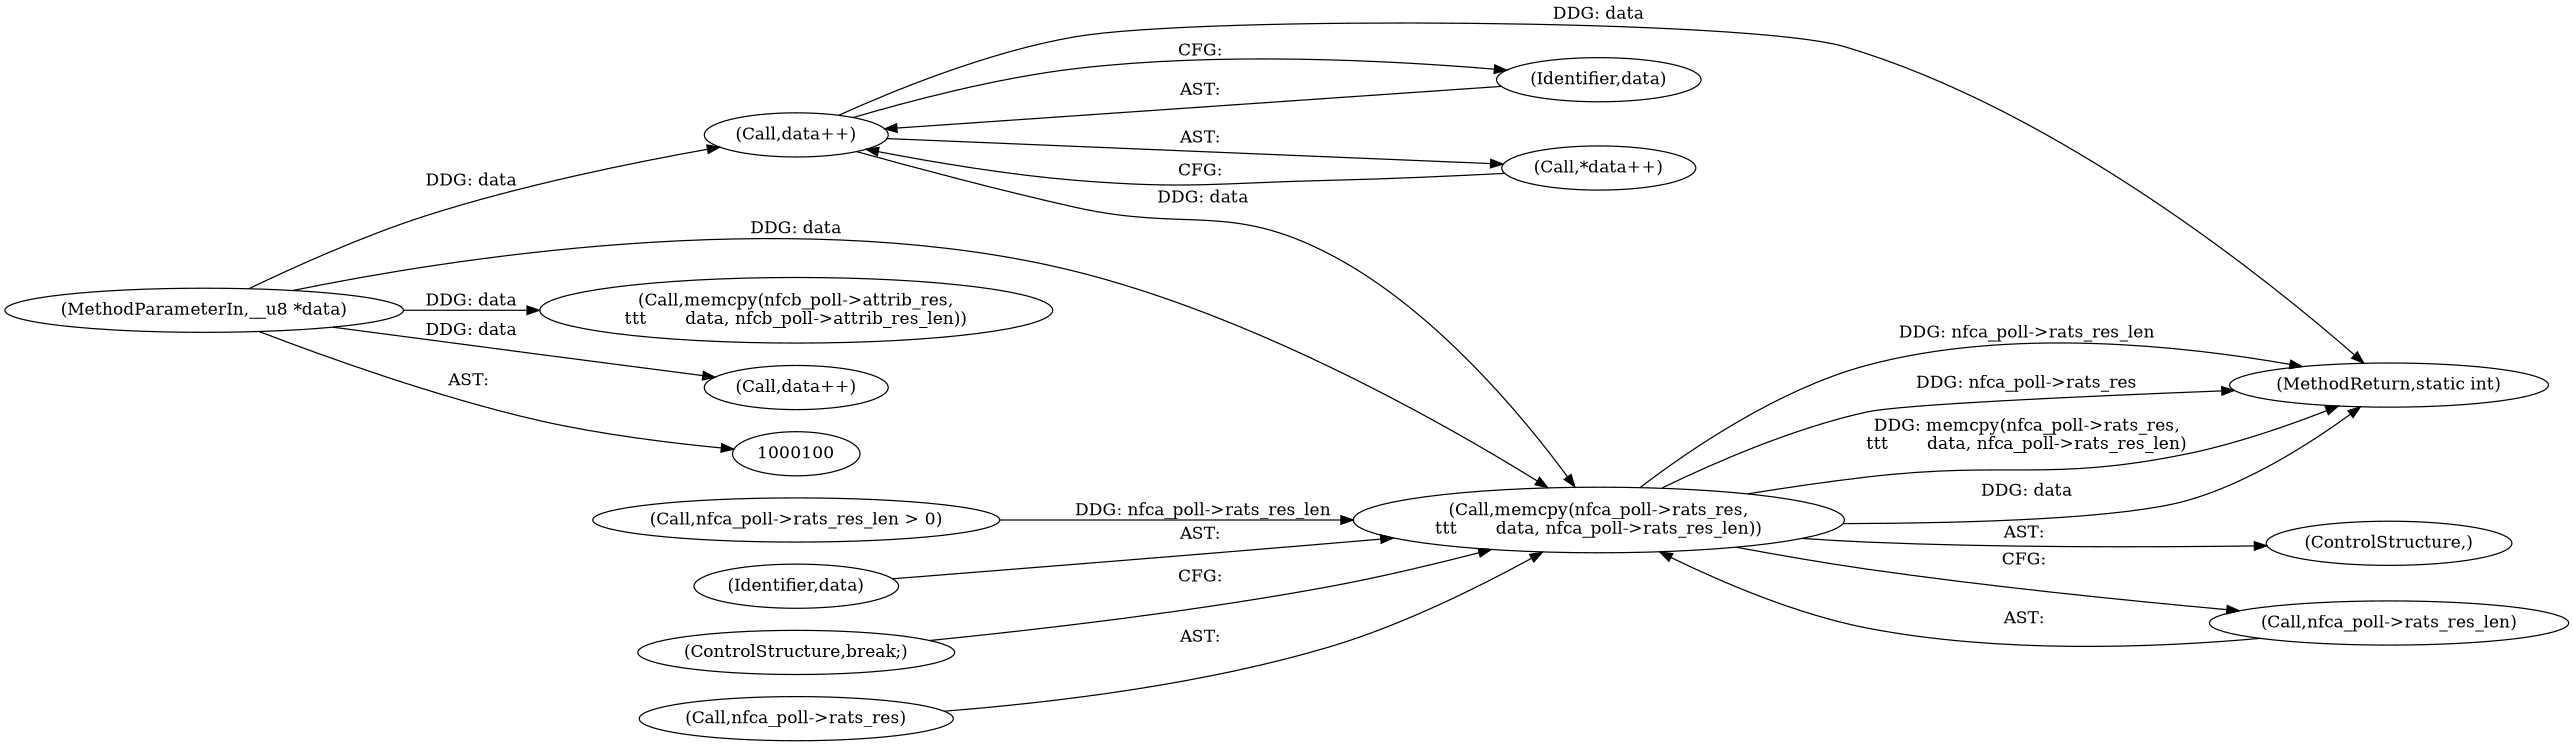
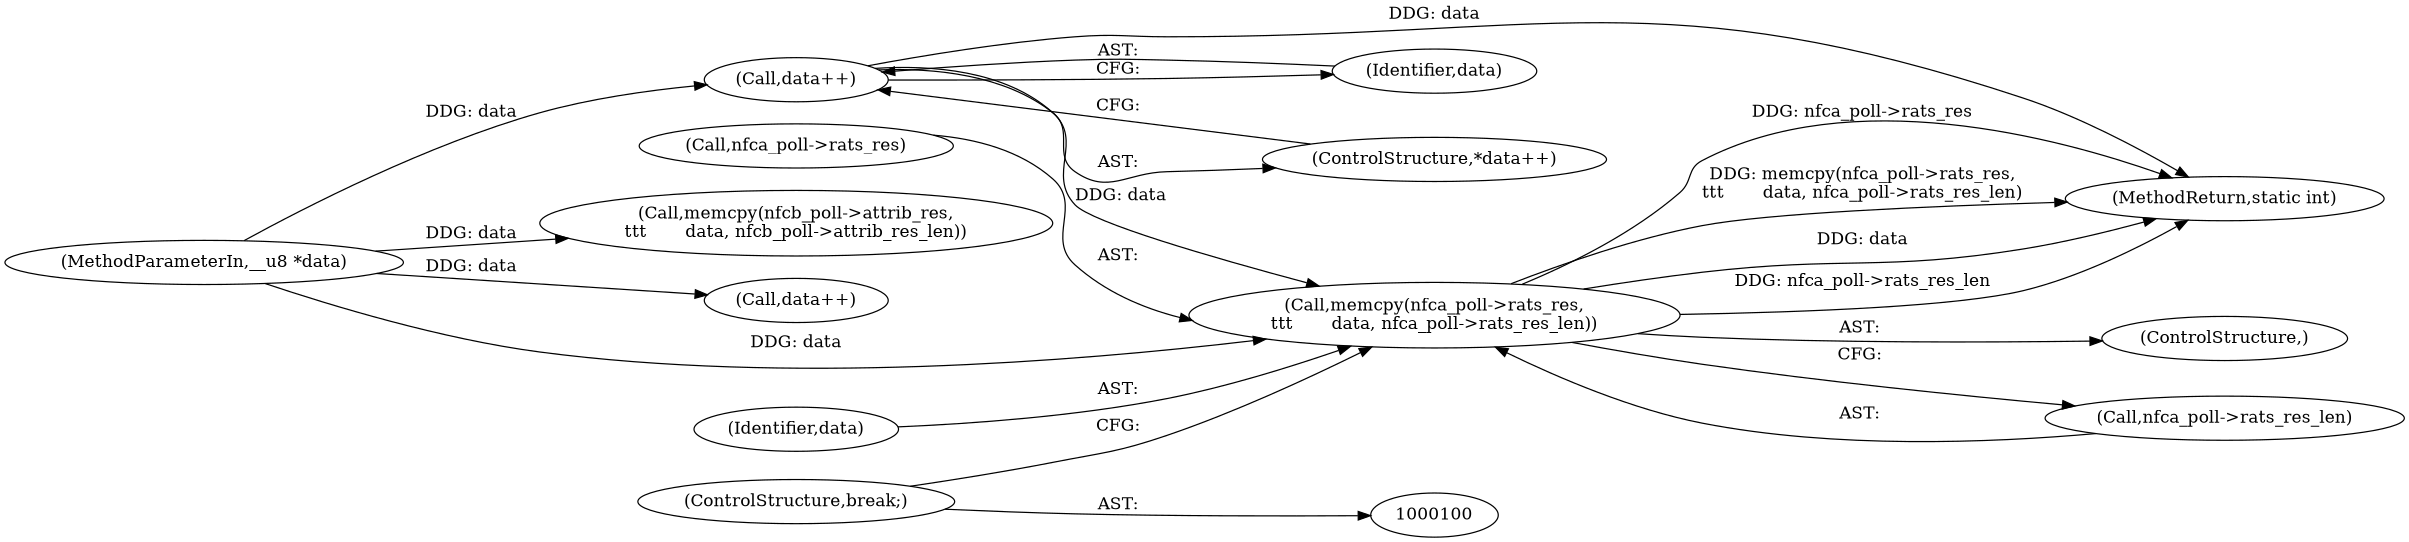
node "(Call,*data++)": label "(Call,*data++)" -> "(ControlStructure,*data++)"
edge "(MethodParameterIn,__u8 *data)" -> "1000100": now "(ControlStructure,break;)" -> "1000100"
node "(Call,nfca_poll->rats_res_len > 0)": removed
